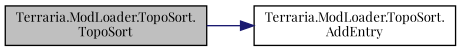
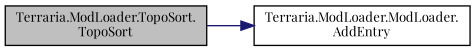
node "Terraria.ModLoader.TopoSort. AddEntry": label "Terraria.ModLoader.TopoSort. AddEntry" -> "Terraria.ModLoader.ModLoader. AddEntry"
